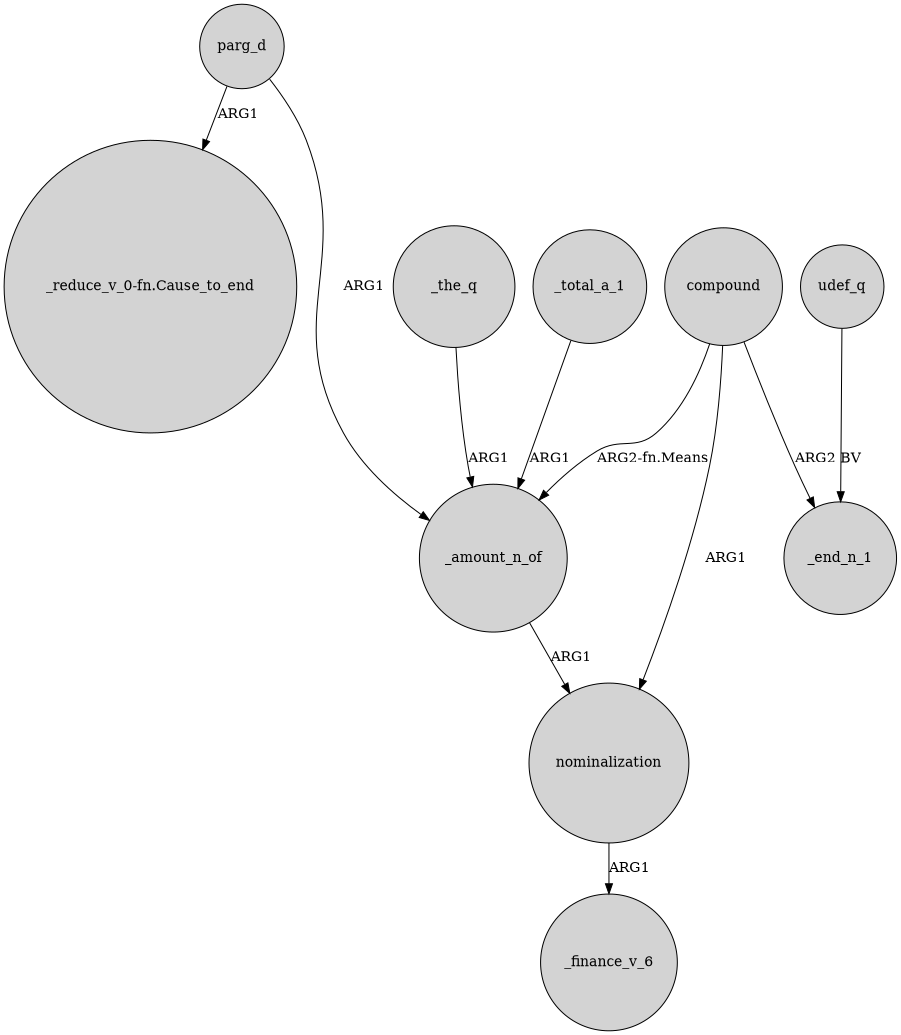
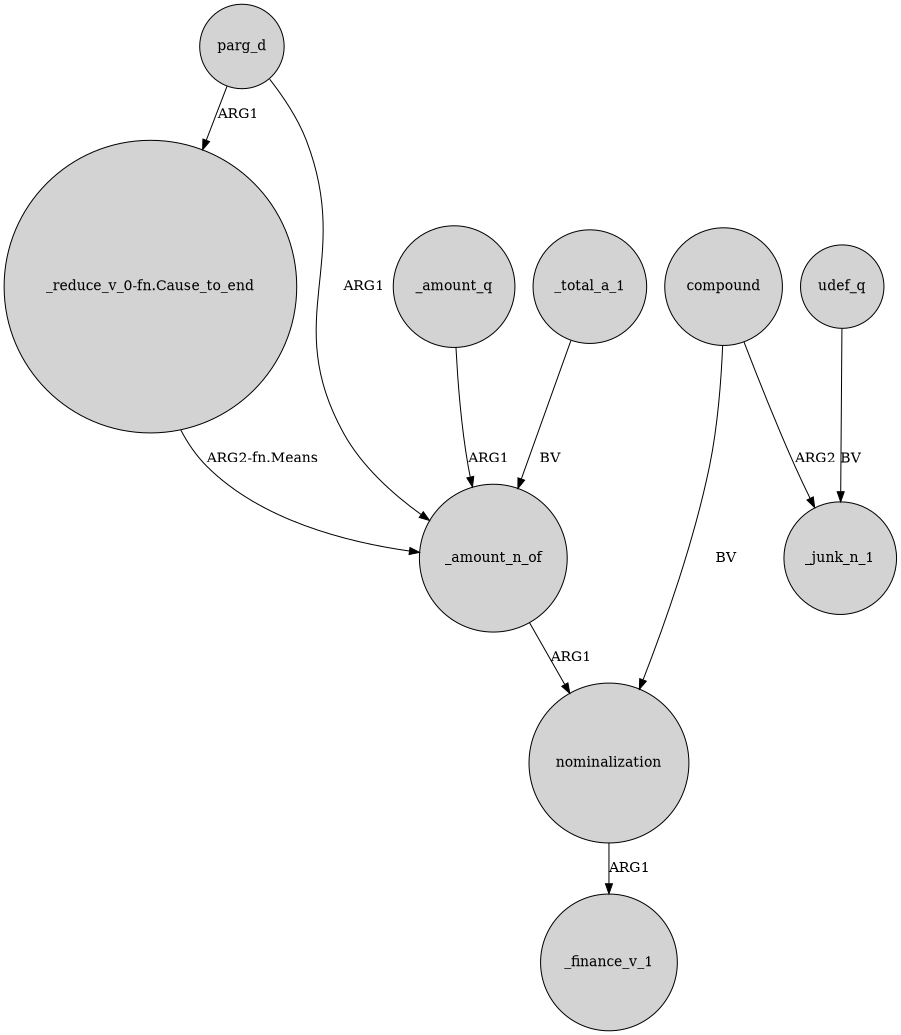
node "_the_q": label "_the_q" -> "_amount_q"
edge "compound" -> "_amount_n_of": now "_reduce_v_0-fn.Cause_to_end" -> "_amount_n_of"
edge "_total_a_1" -> "_amount_n_of": label "ARG1" -> "BV"
edge "compound" -> "nominalization": label "ARG1" -> "BV"
node "_end_n_1": label "_end_n_1" -> "_junk_n_1"
node "_finance_v_6": label "_finance_v_6" -> "_finance_v_1"
